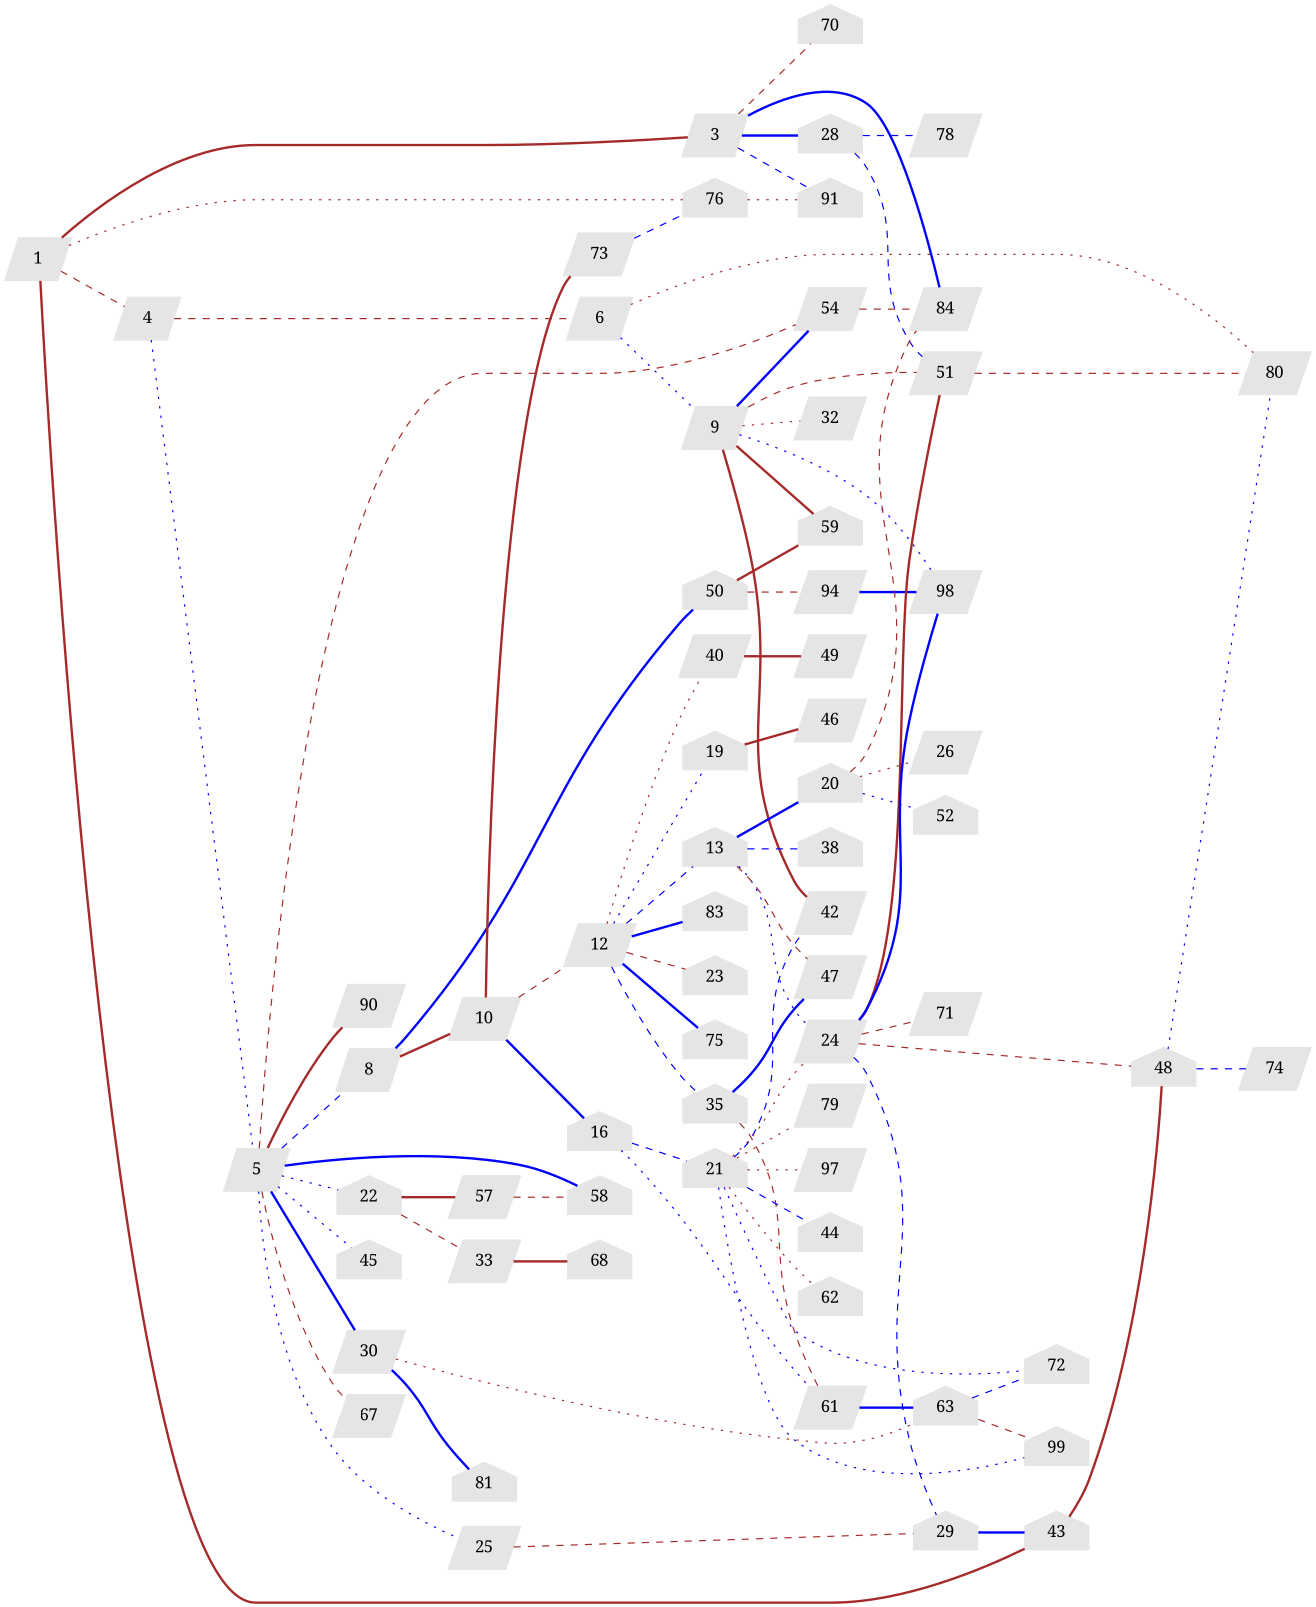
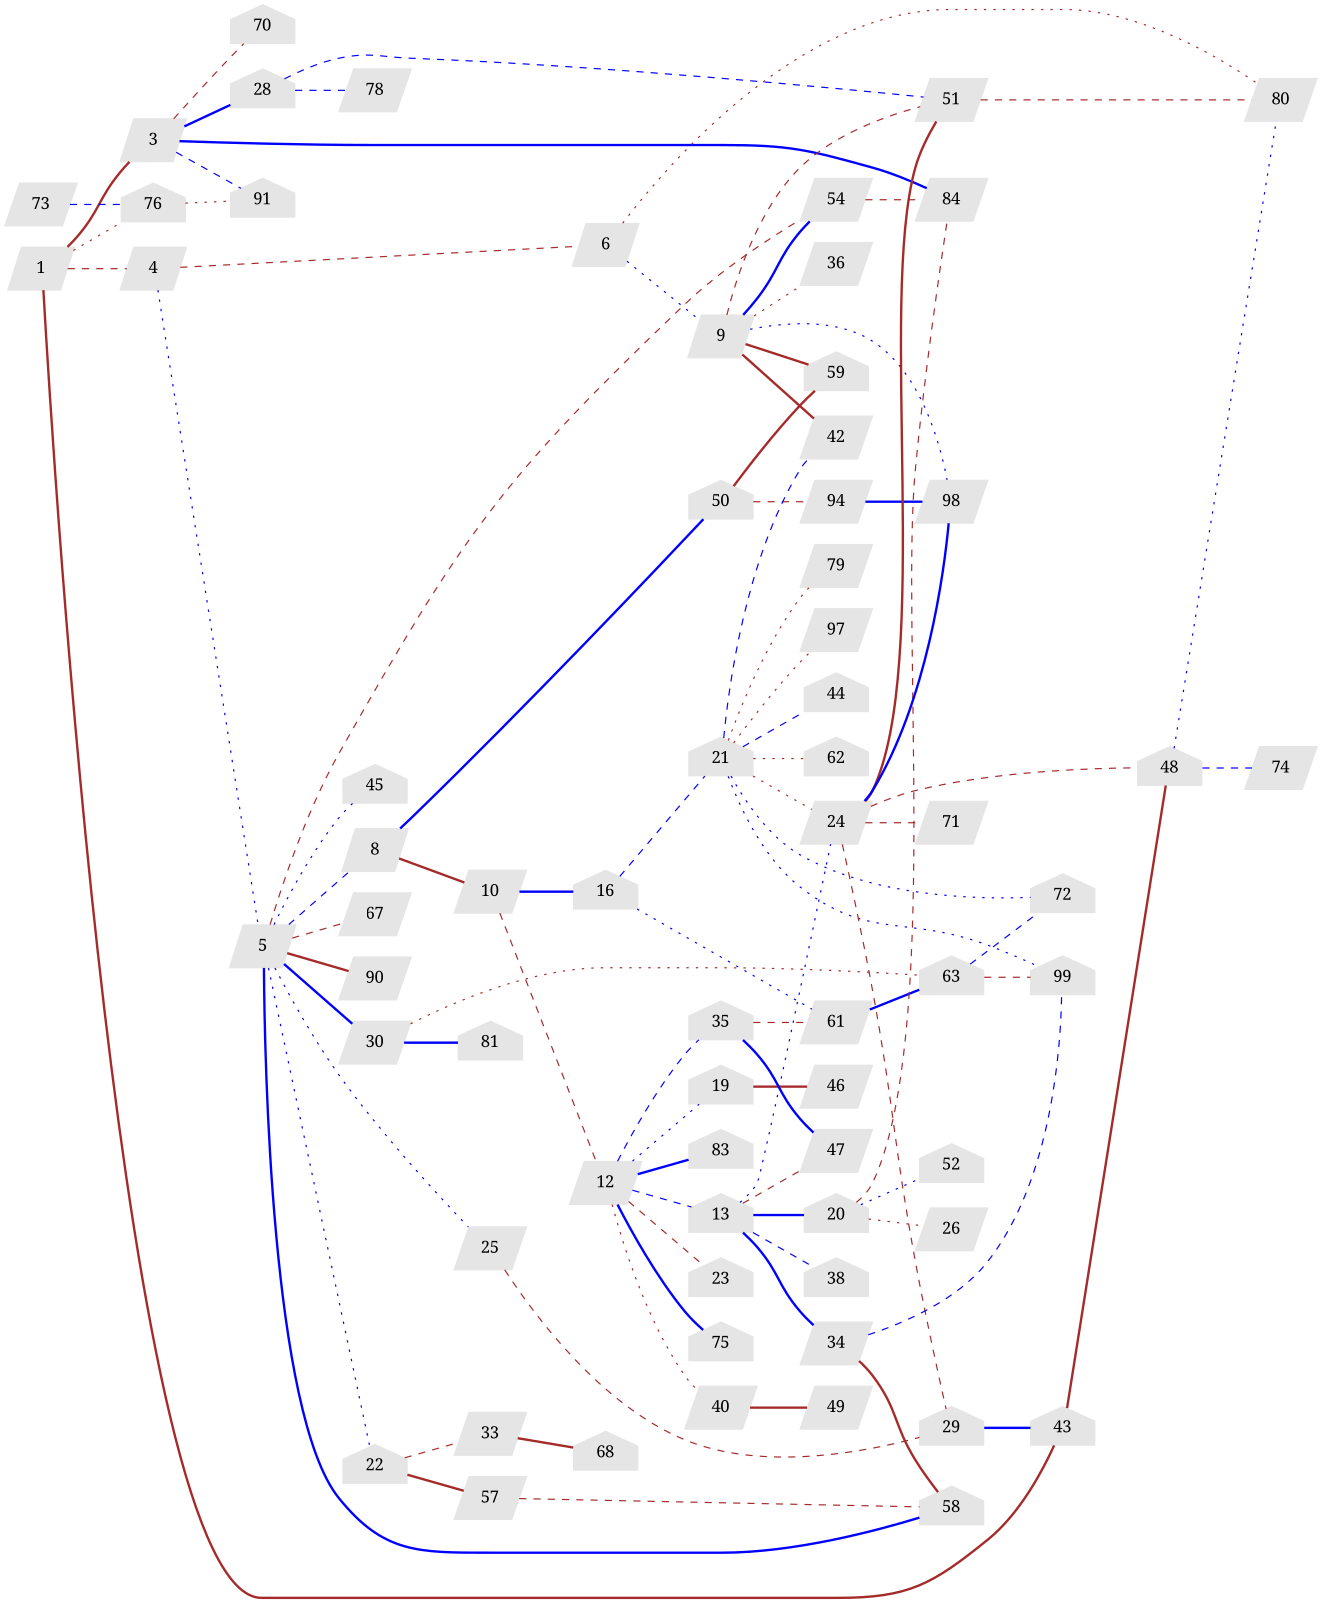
node "32": label "32" -> "36"
edge "73" -- "10": removed
edge "24" -- "29": color blue -> brown
node "34": added
